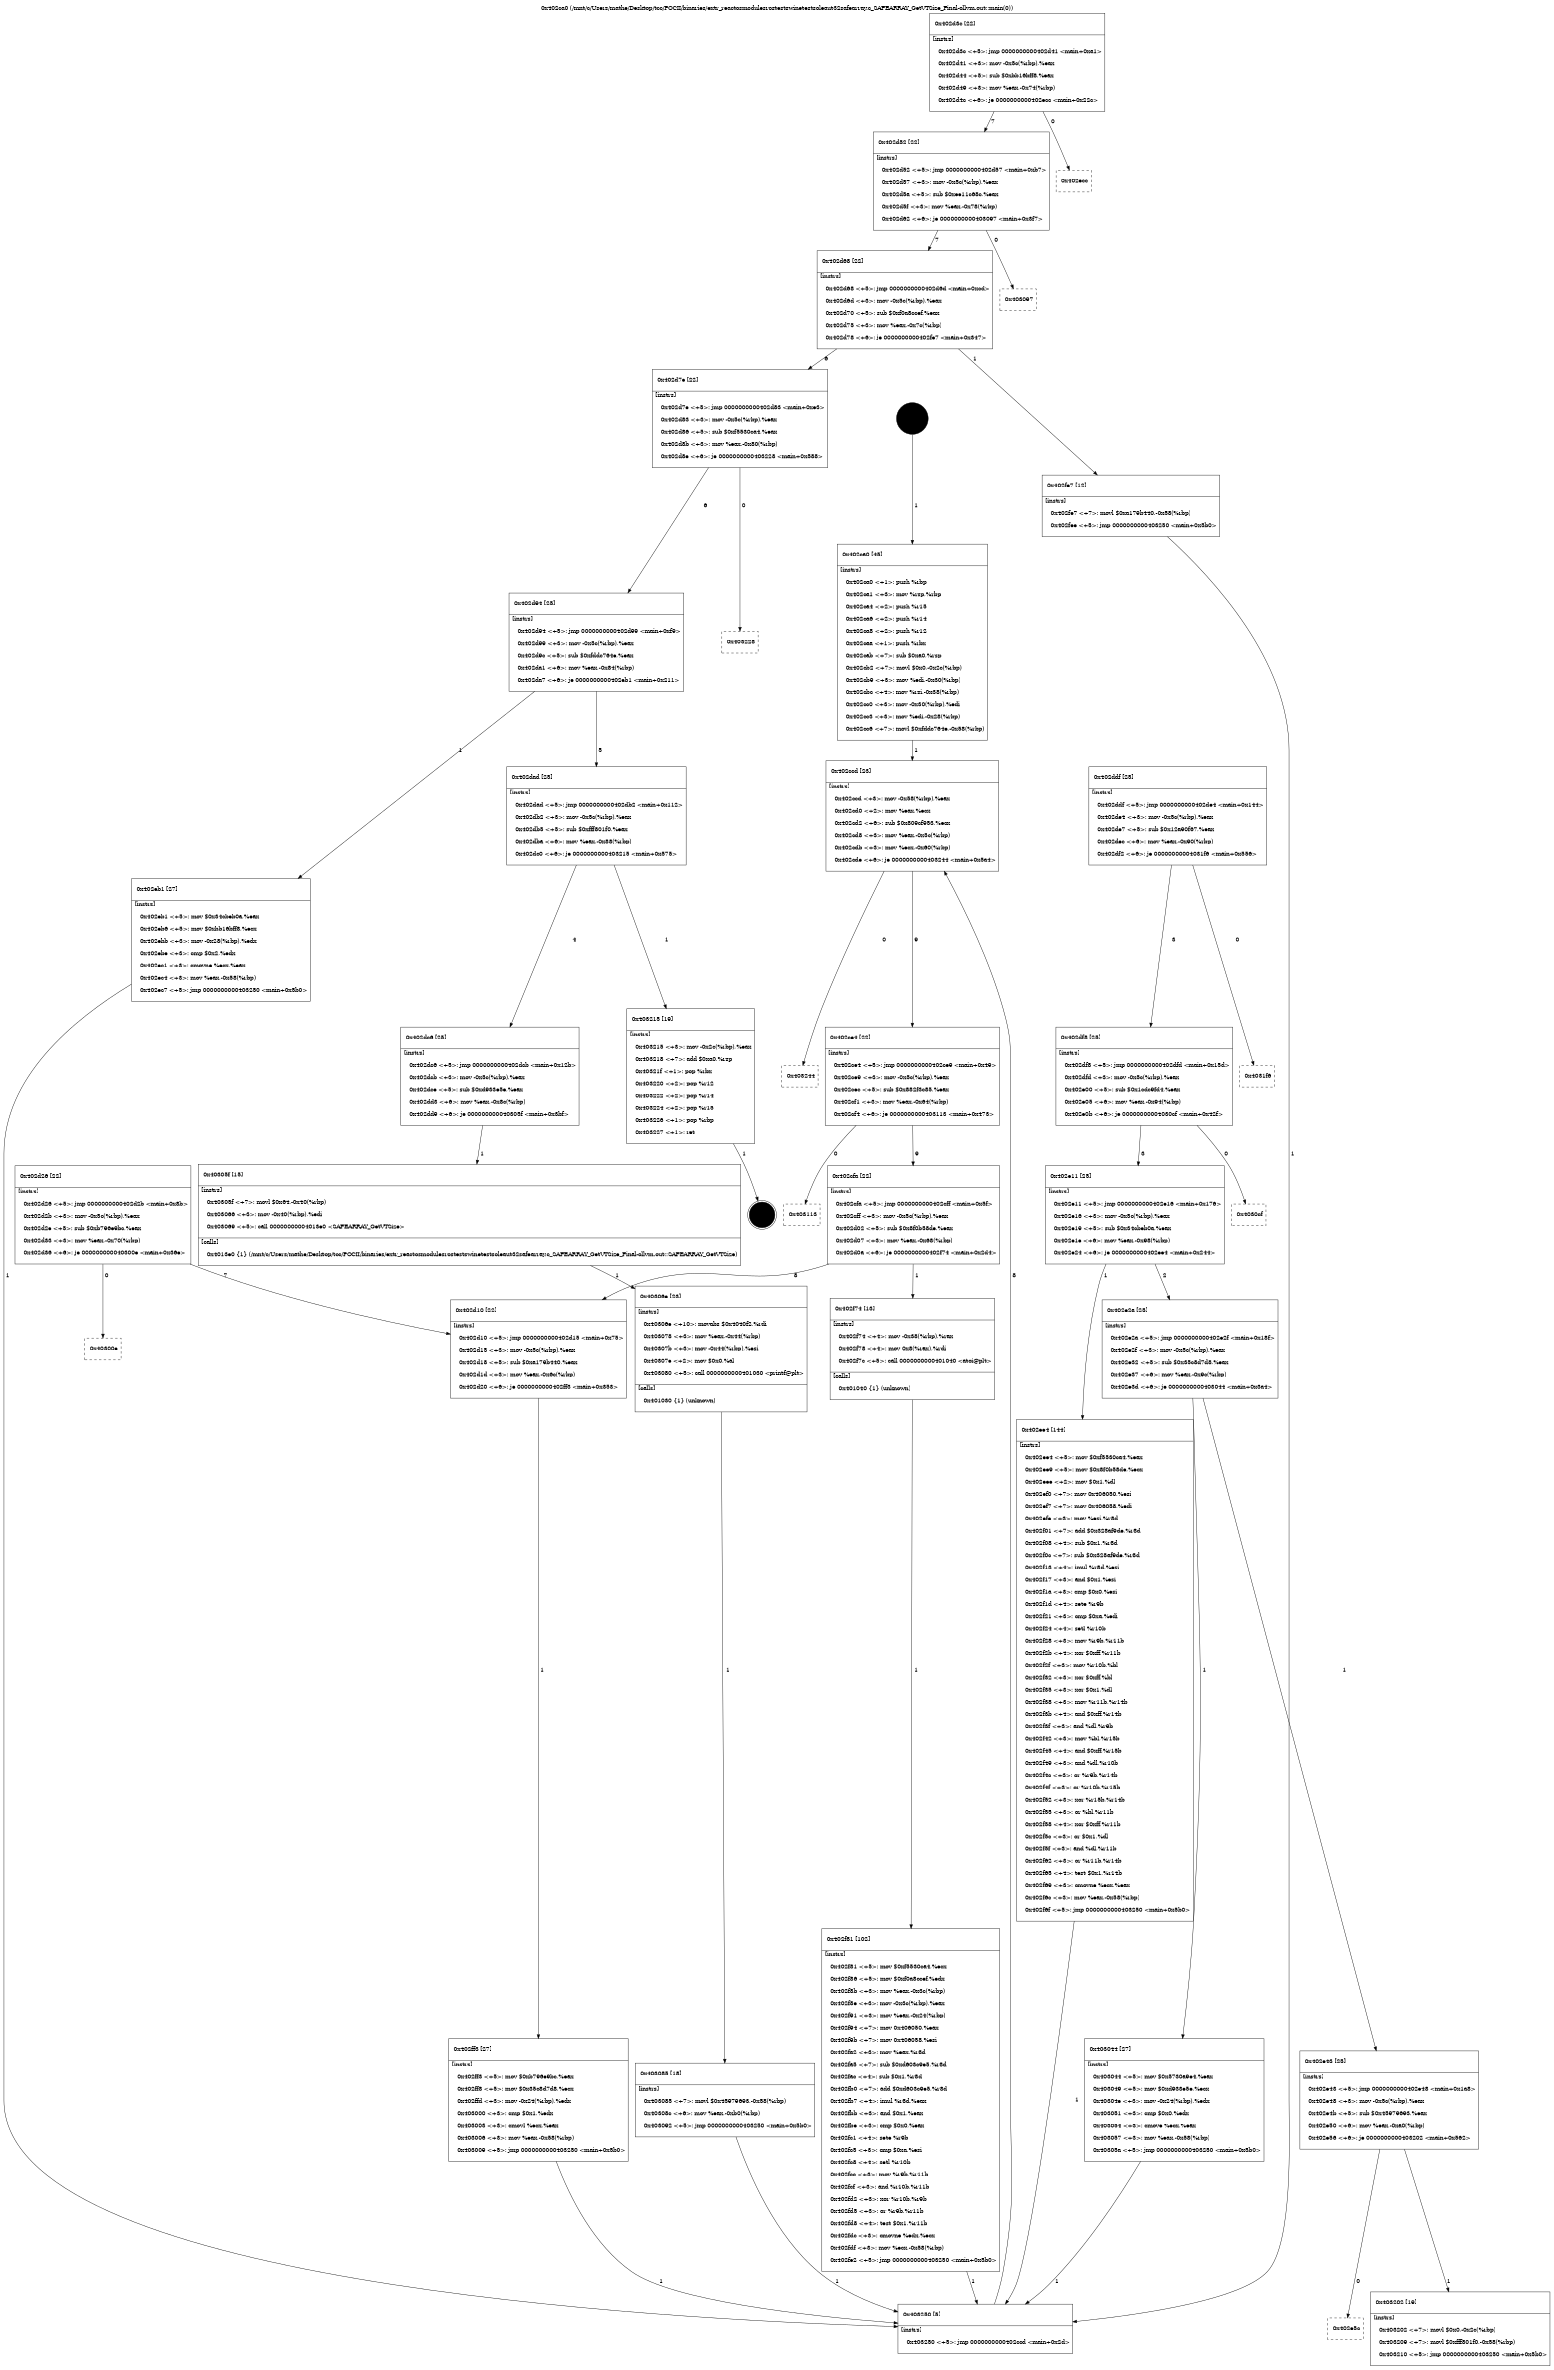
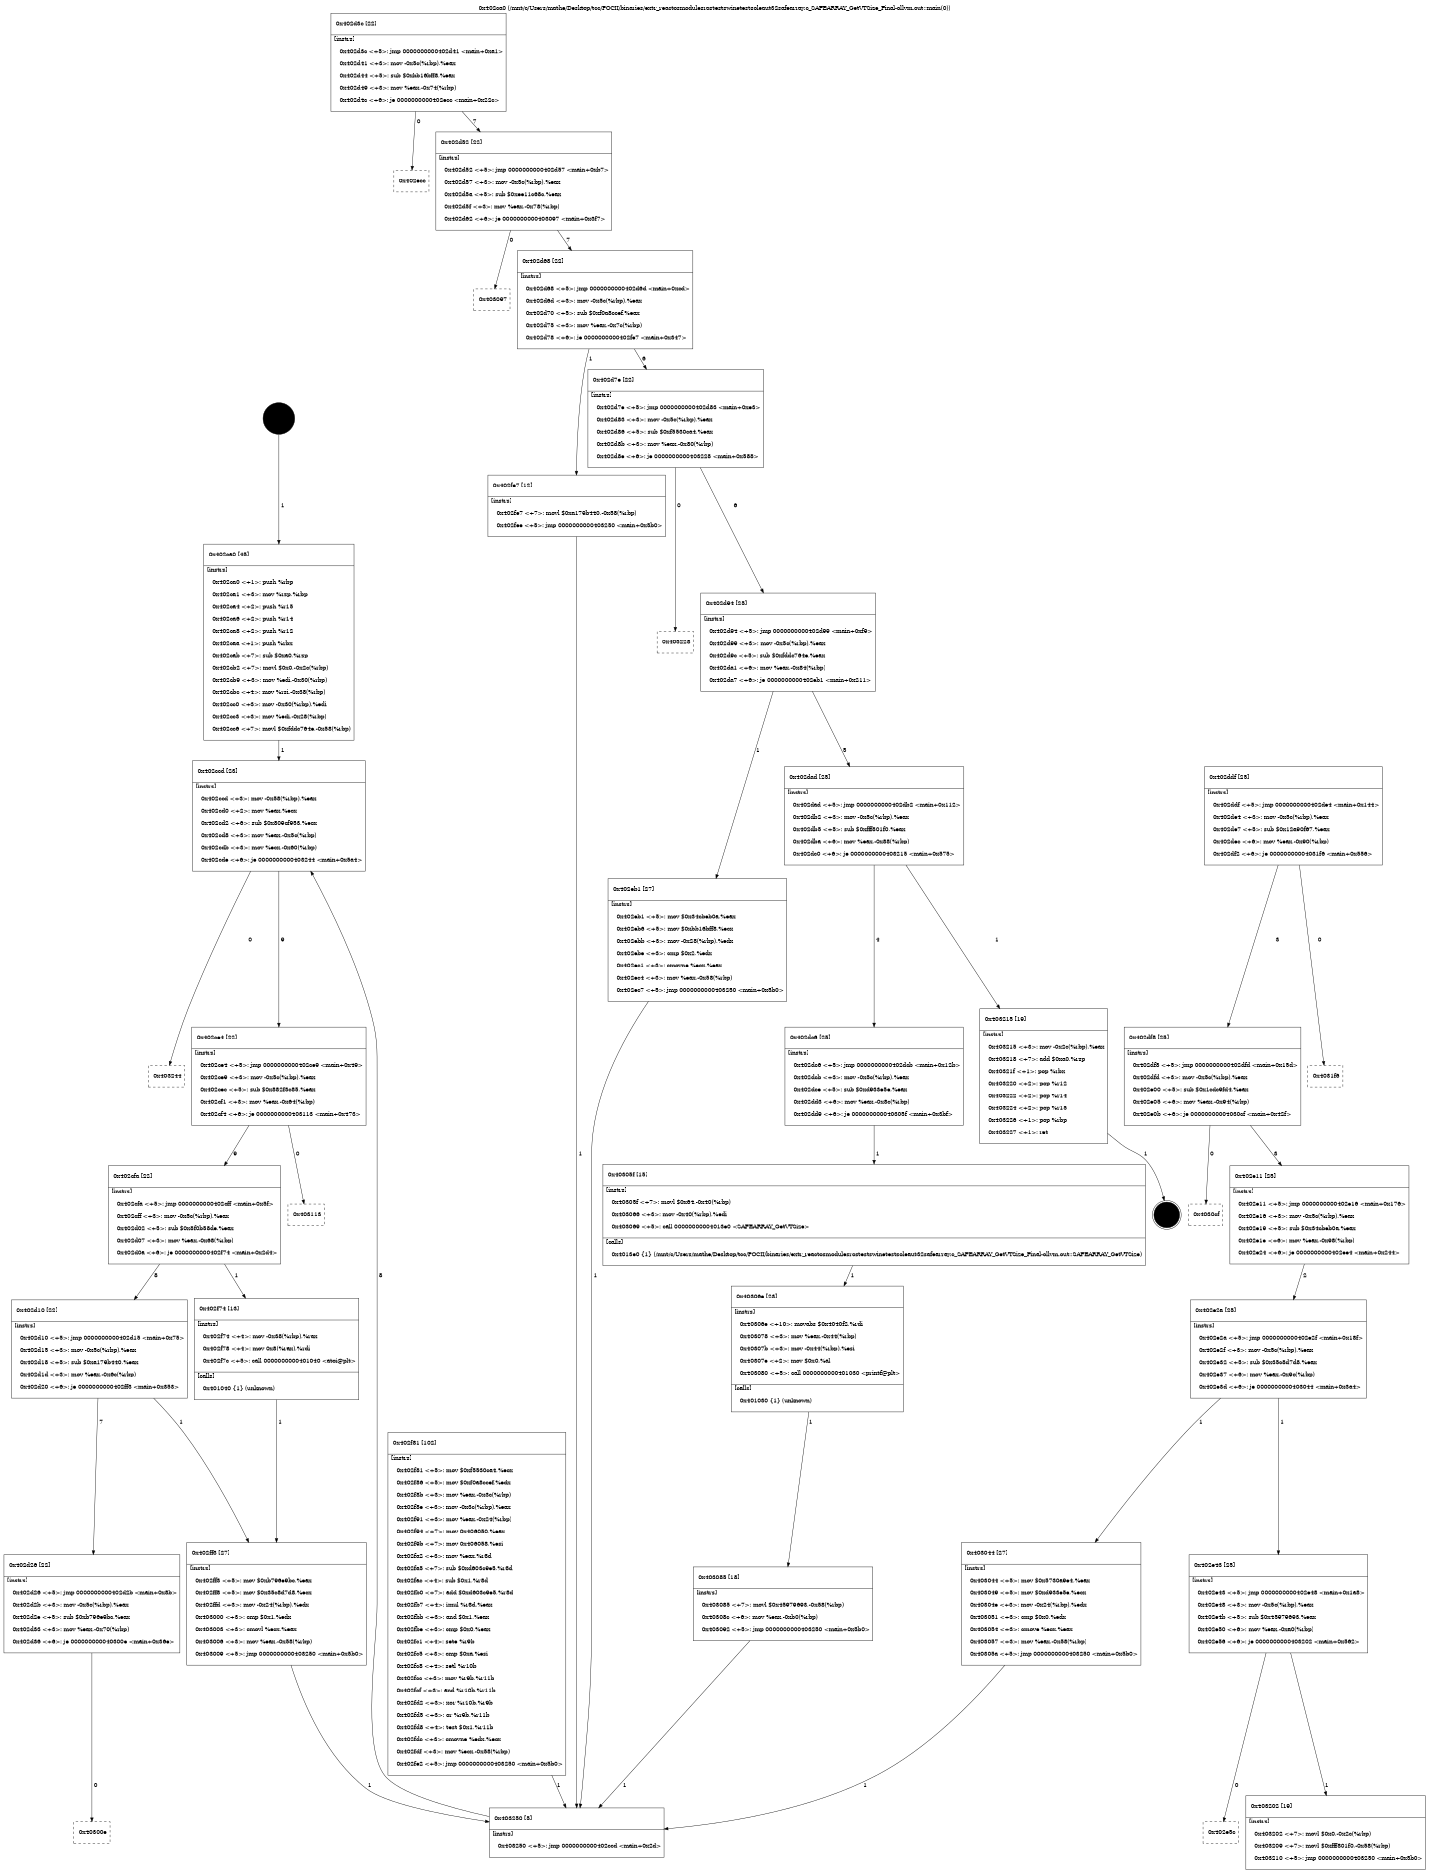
edge "0x402d26 [22]" -> "0x402d10 [22]": reversed
edge "0x402f74 [13]" -> "0x402f81 [102]": now "0x402f74 [13]" -> "0x402ff3 [27]"
node "0x402ee4 [144]": removed
